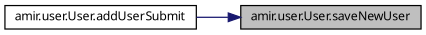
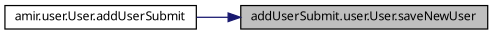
node "amir.user.User.saveNewUser": label "amir.user.User.saveNewUser" -> "addUserSubmit.user.User.saveNewUser"
